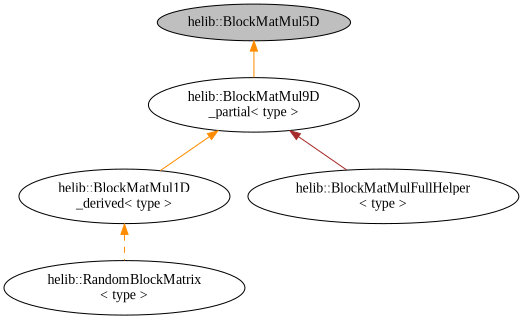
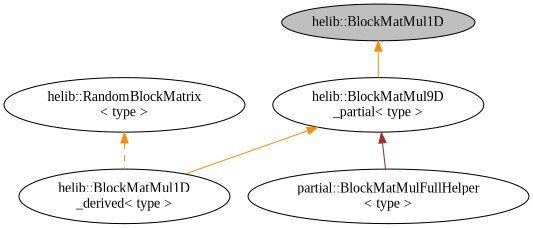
node "helib::BlockMatMul5D": label "helib::BlockMatMul5D" -> "helib::BlockMatMul1D"
node "helib::BlockMatMulFullHelper < type >": label "helib::BlockMatMulFullHelper < type >" -> "partial::BlockMatMulFullHelper < type >"
edge "helib::RandomBlockMatrix < type >" -> "helib::BlockMatMul1D _derived< type >": reversed
